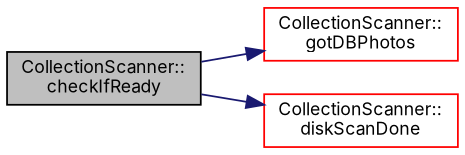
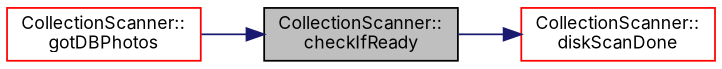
edge "CollectionScanner:: checkIfReady" -> "CollectionScanner:: gotDBPhotos": reversed
